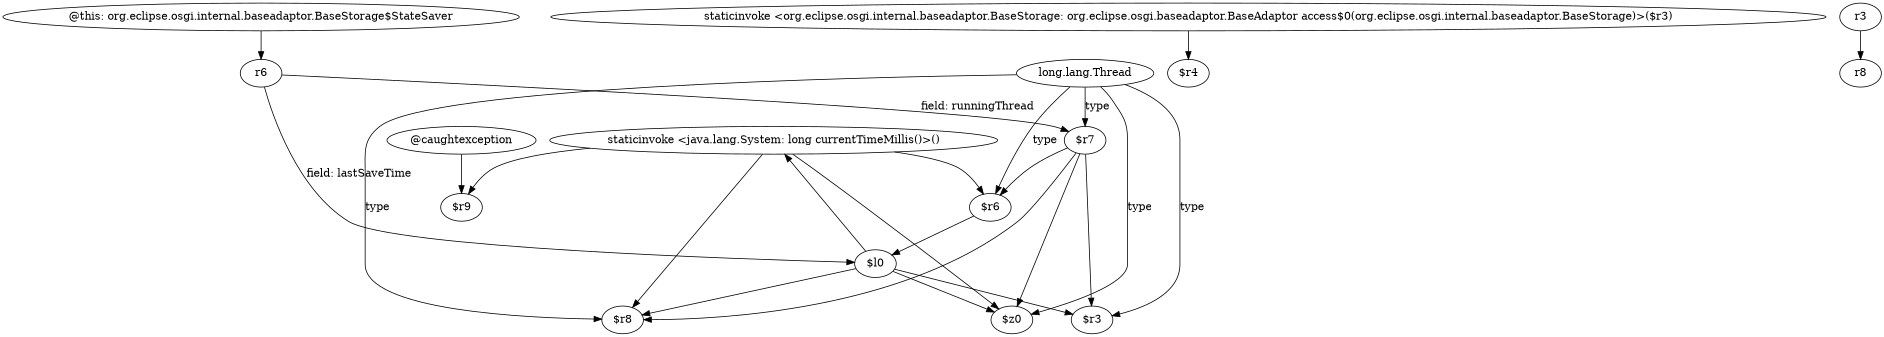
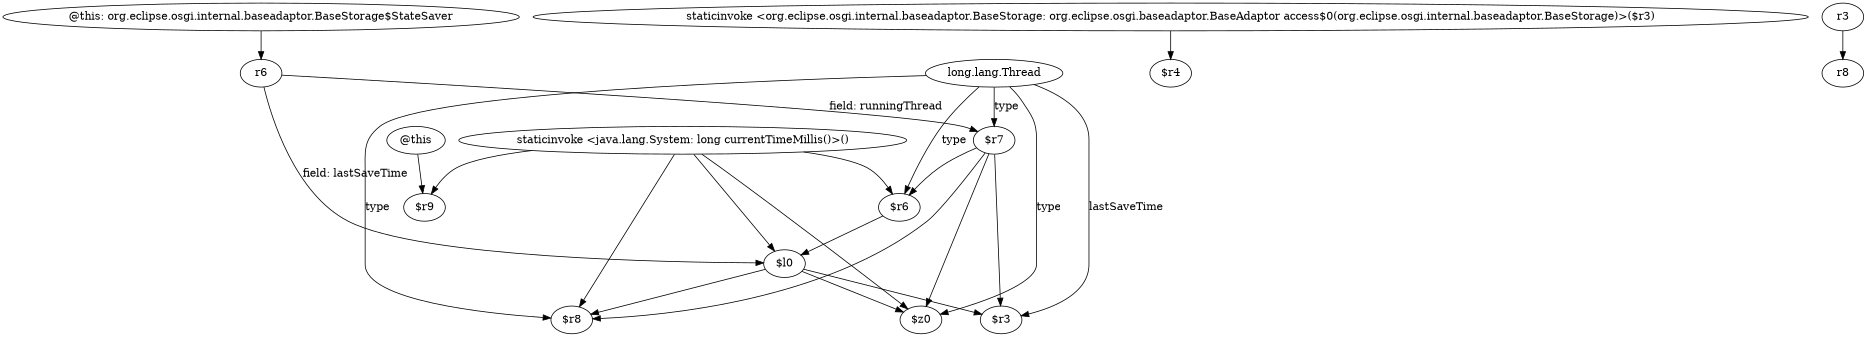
node "@caughtexception": label "@caughtexception" -> "@this"
edge "$l0" -> "staticinvoke <java.lang.System: long currentTimeMillis()>()": reversed
edge "long.lang.Thread" -> "$r3": label "type" -> "lastSaveTime"
